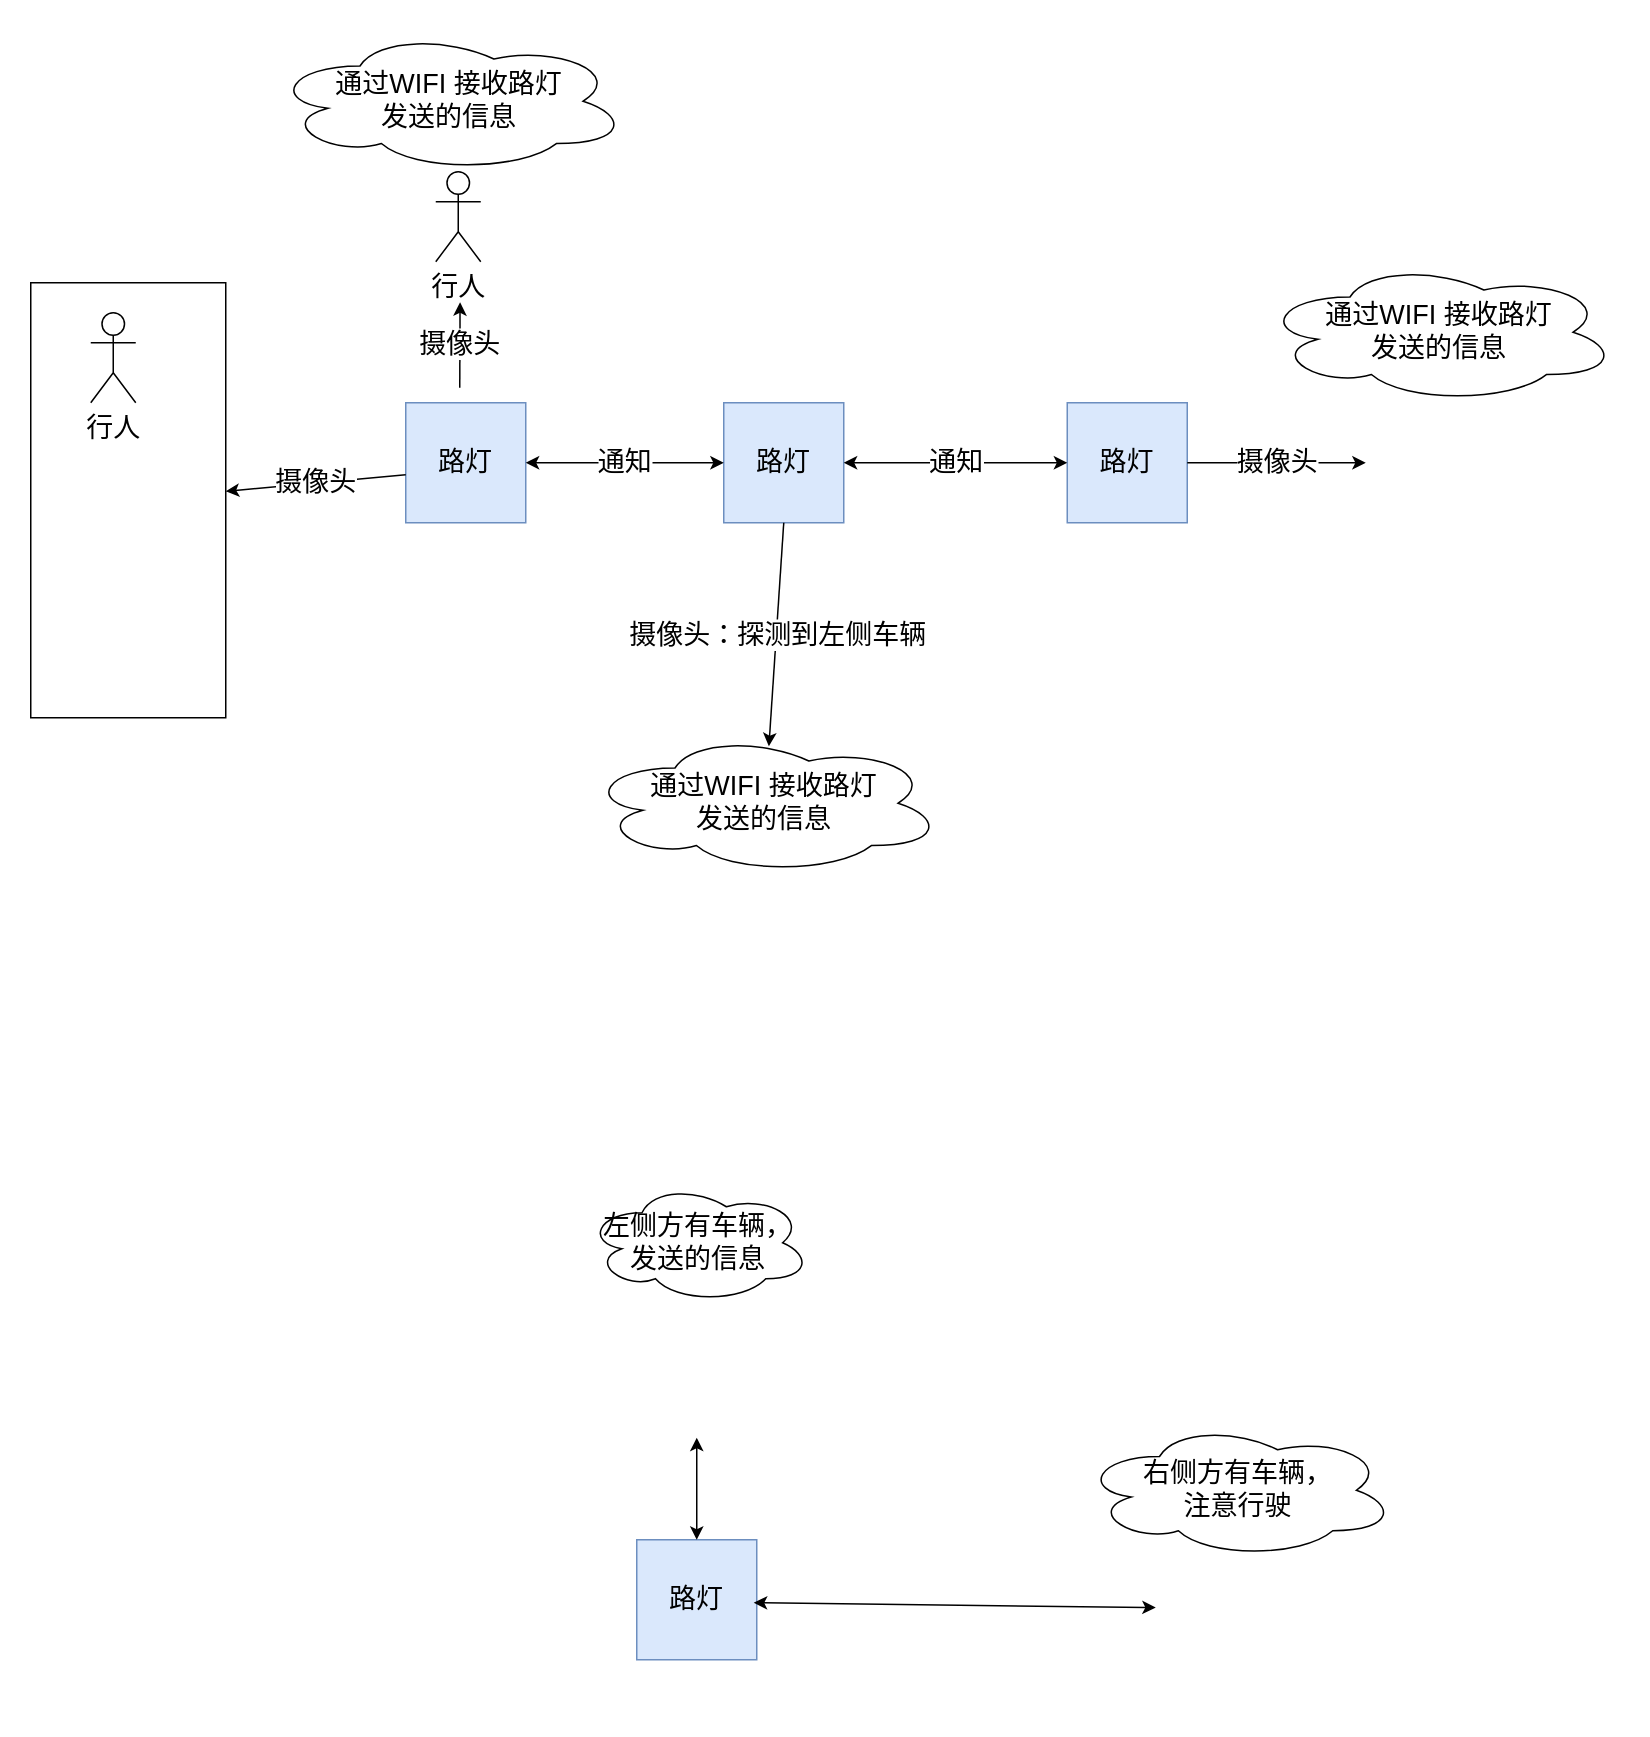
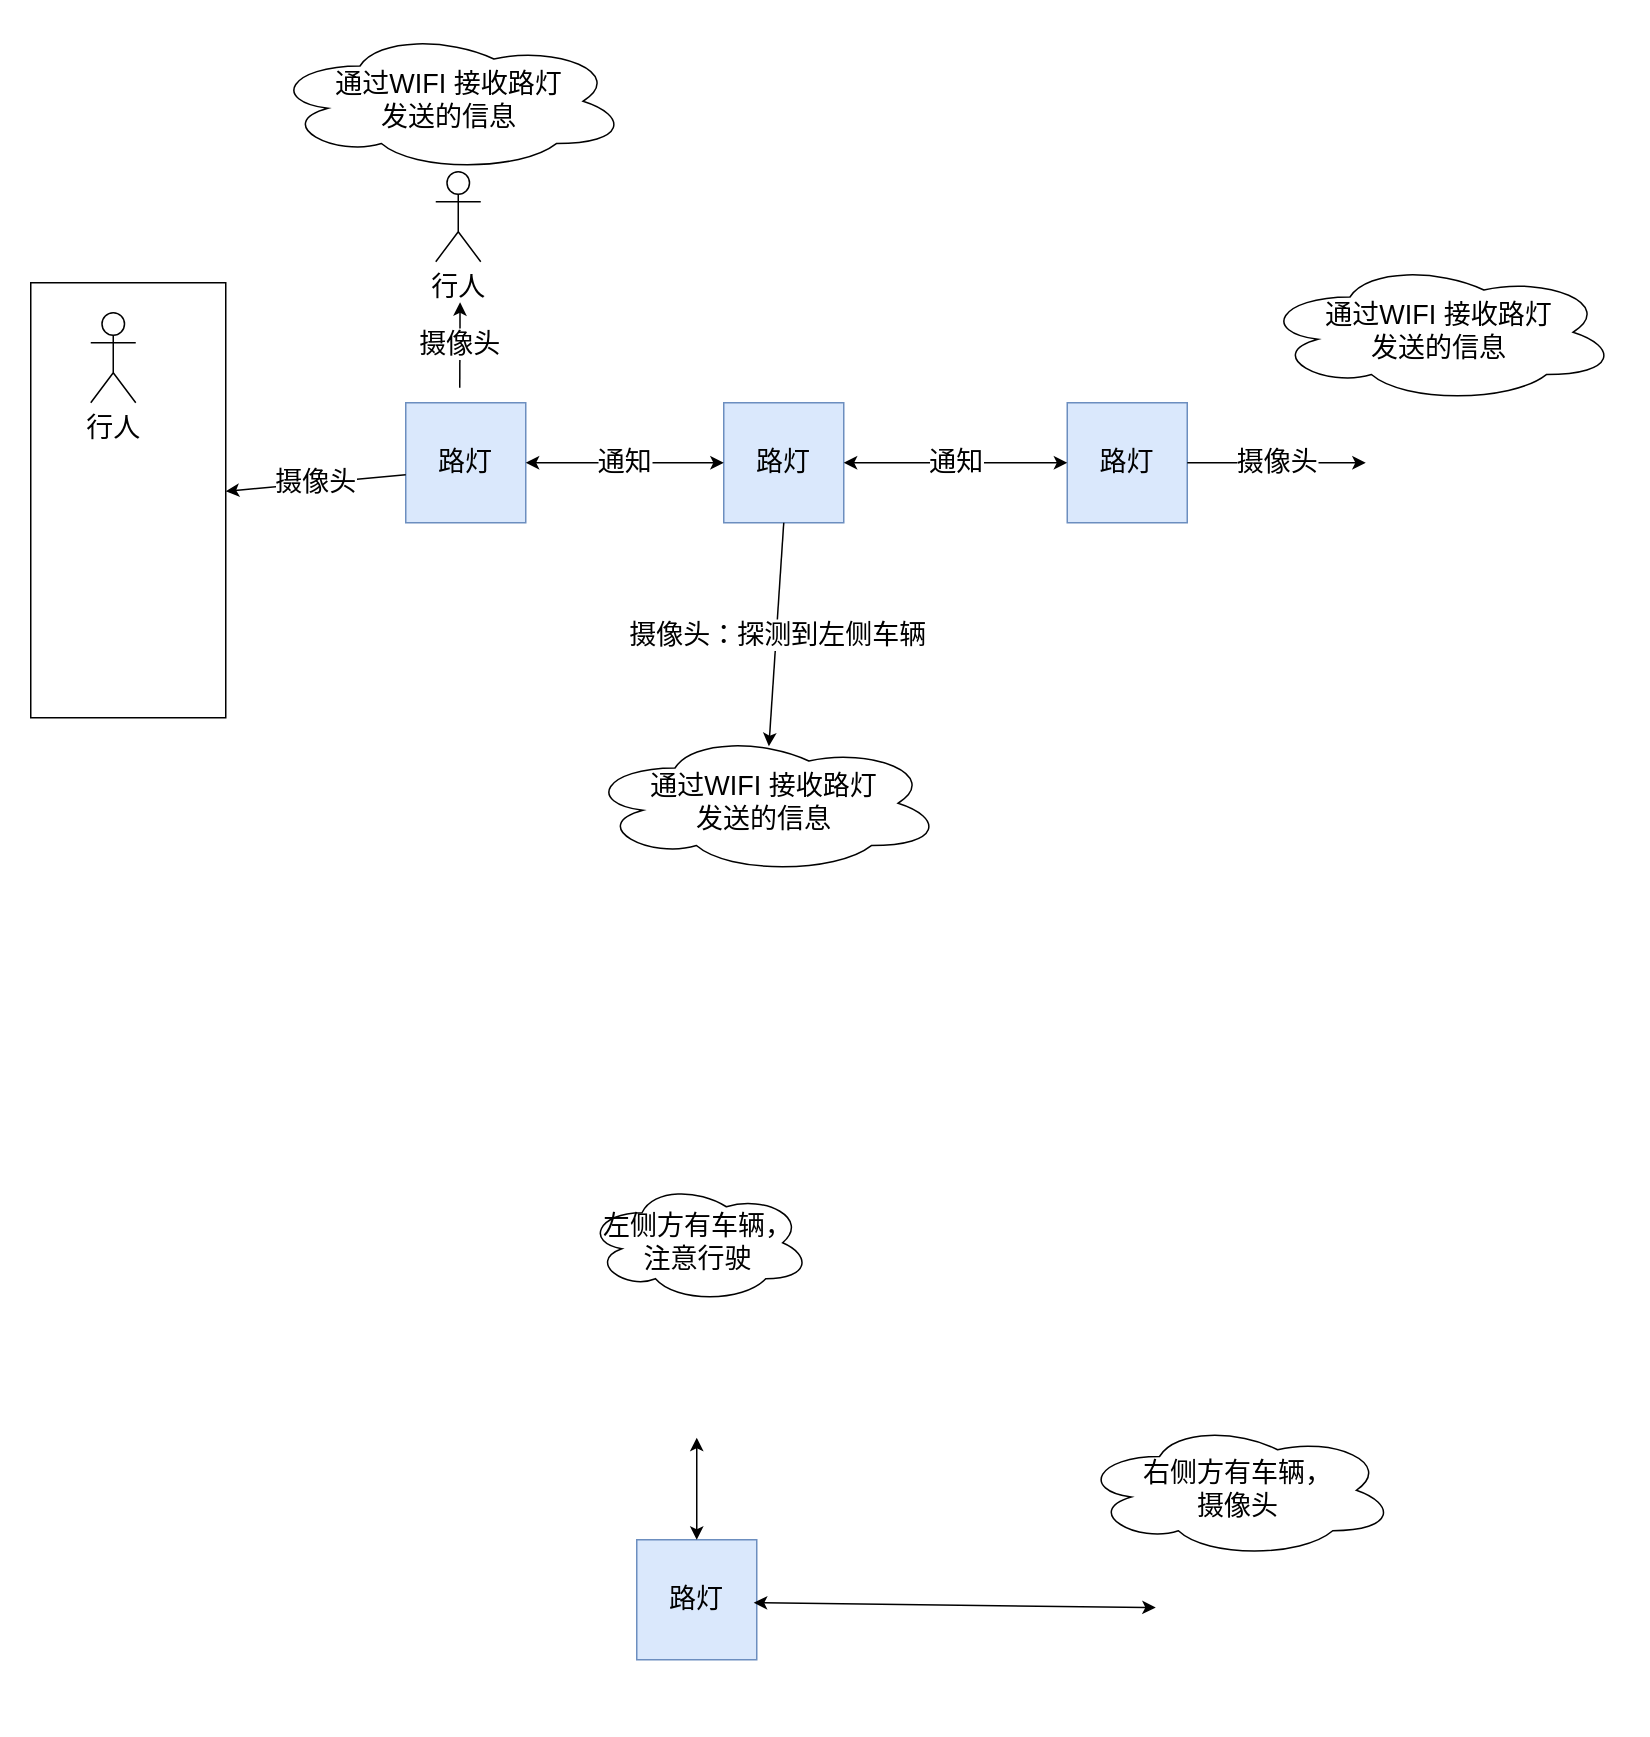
node "左侧方有车辆， 发送的信息": label "左侧方有车辆， 发送的信息" -> "左侧方有车辆， 注意行驶"
node "右侧方有车辆， 注意行驶": label "右侧方有车辆， 注意行驶" -> "右侧方有车辆， 摄像头"
